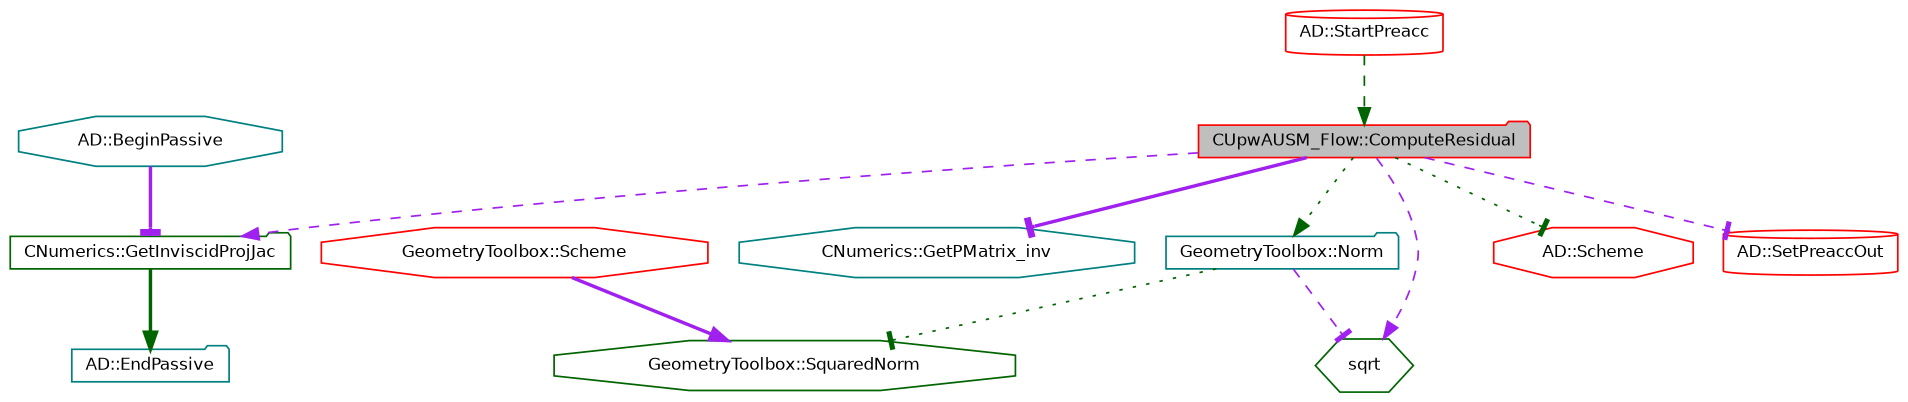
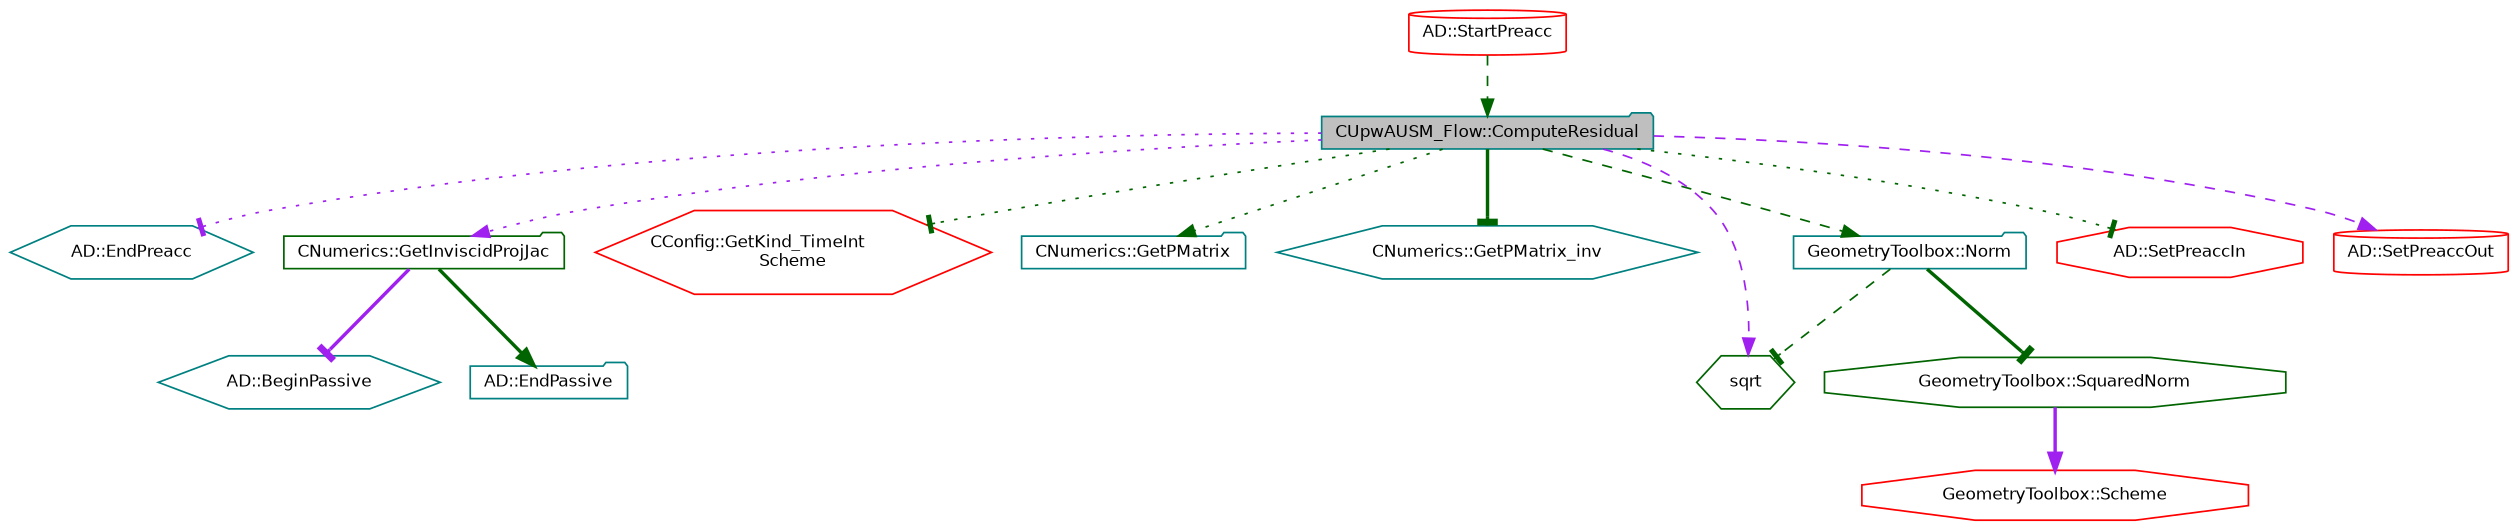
node "AD::BeginPassive": shape octagon -> hexagon
node "CUpwAUSM_Flow::ComputeResidual": color red -> teal
edge "CUpwAUSM_Flow::ComputeResidual" -> "CNumerics::GetInviscidProjJac": style dashed -> dotted
edge "CUpwAUSM_Flow::ComputeResidual" -> "GeometryToolbox::Norm": style dotted -> dashed
edge "CUpwAUSM_Flow::ComputeResidual" -> "CNumerics::GetPMatrix_inv": color purple -> darkgreen
edge "CUpwAUSM_Flow::ComputeResidual" -> "AD::SetPreaccOut": arrowhead tee -> normal
edge "AD::BeginPassive" -> "CNumerics::GetInviscidProjJac": reversed
node "AD::EndPreacc": added
node "CConfig::GetKind_TimeInt Scheme": added
node "CNumerics::GetPMatrix": added
node "CNumerics::GetPMatrix_inv": shape octagon -> hexagon
node "AD::Scheme": label "AD::Scheme" -> "AD::SetPreaccIn"
edge "GeometryToolbox::Norm" -> "sqrt": color purple -> darkgreen
edge "GeometryToolbox::Norm" -> "GeometryToolbox::SquaredNorm": style dotted -> bold
edge "GeometryToolbox::Scheme" -> "GeometryToolbox::SquaredNorm": reversed
